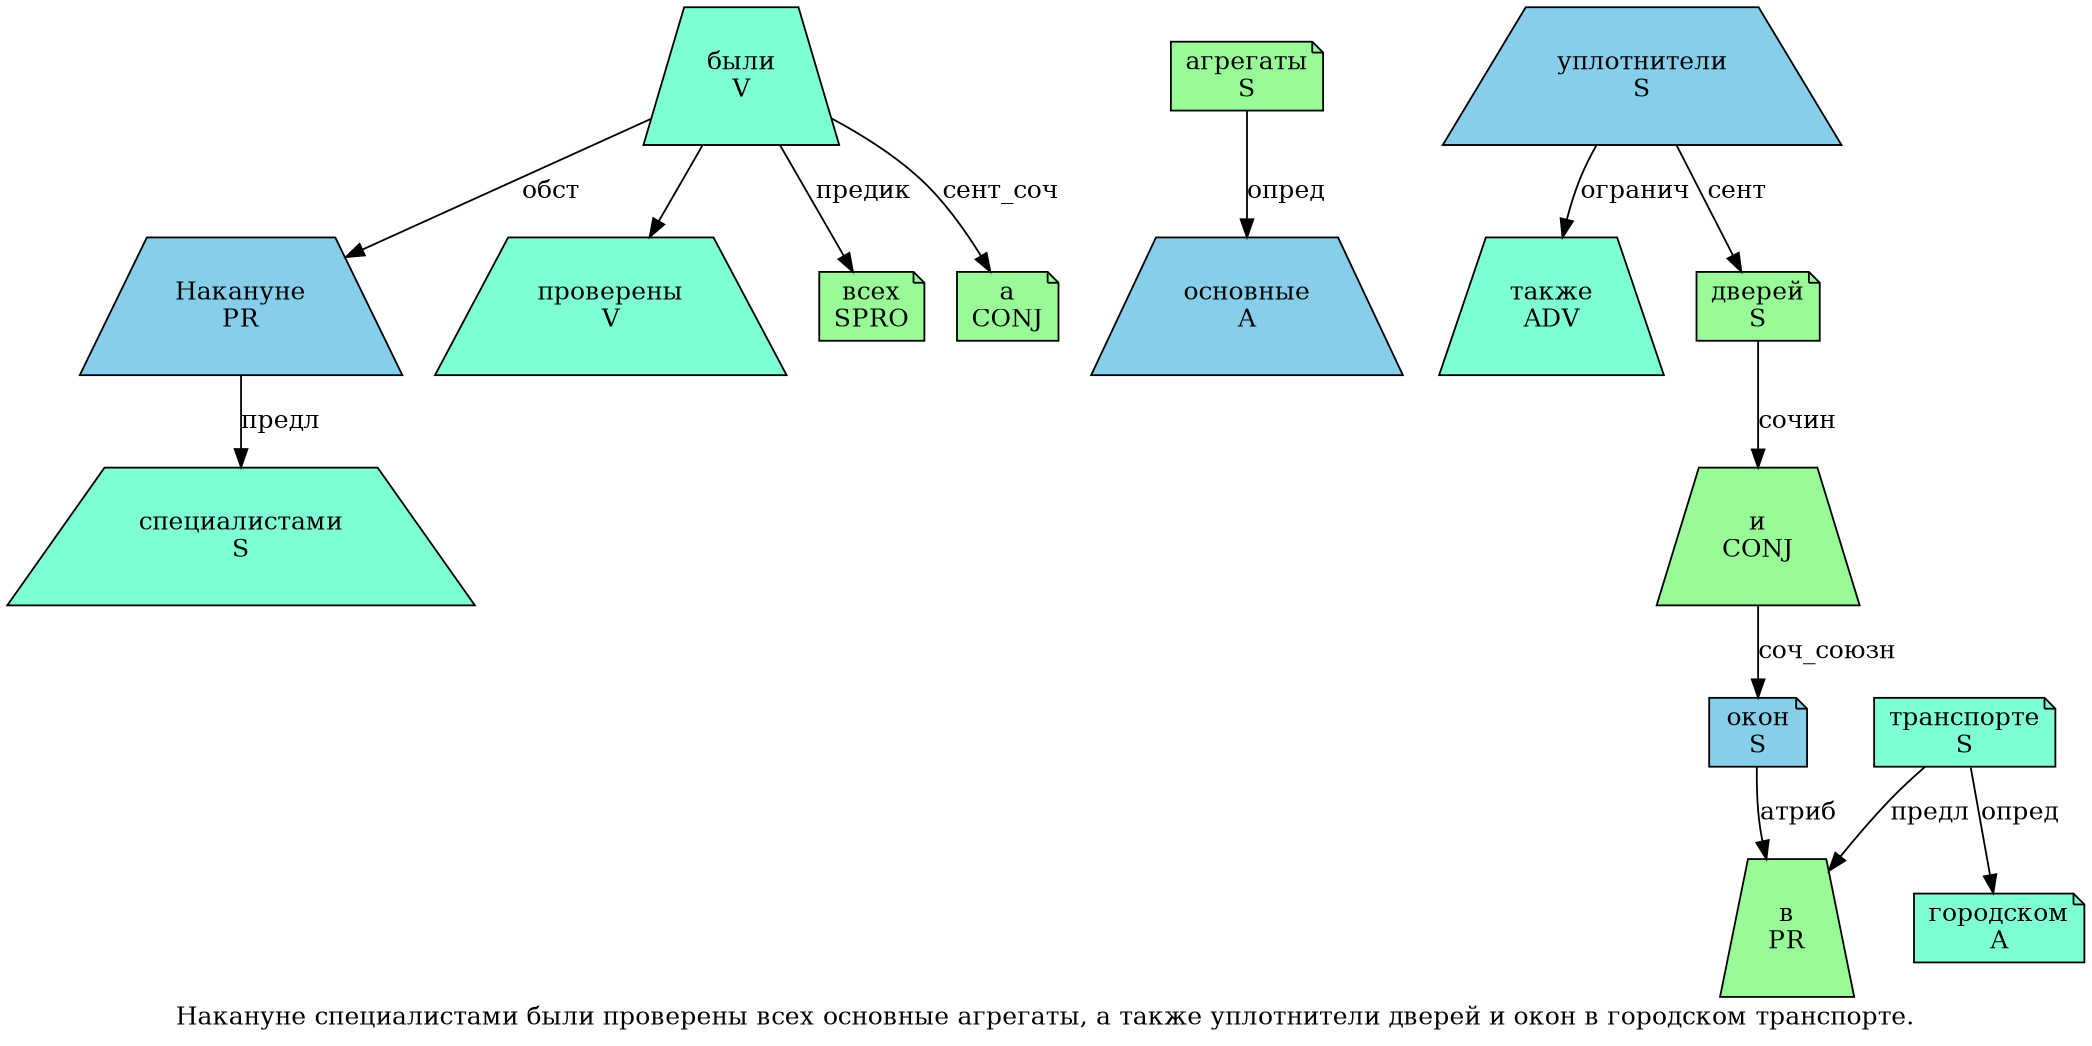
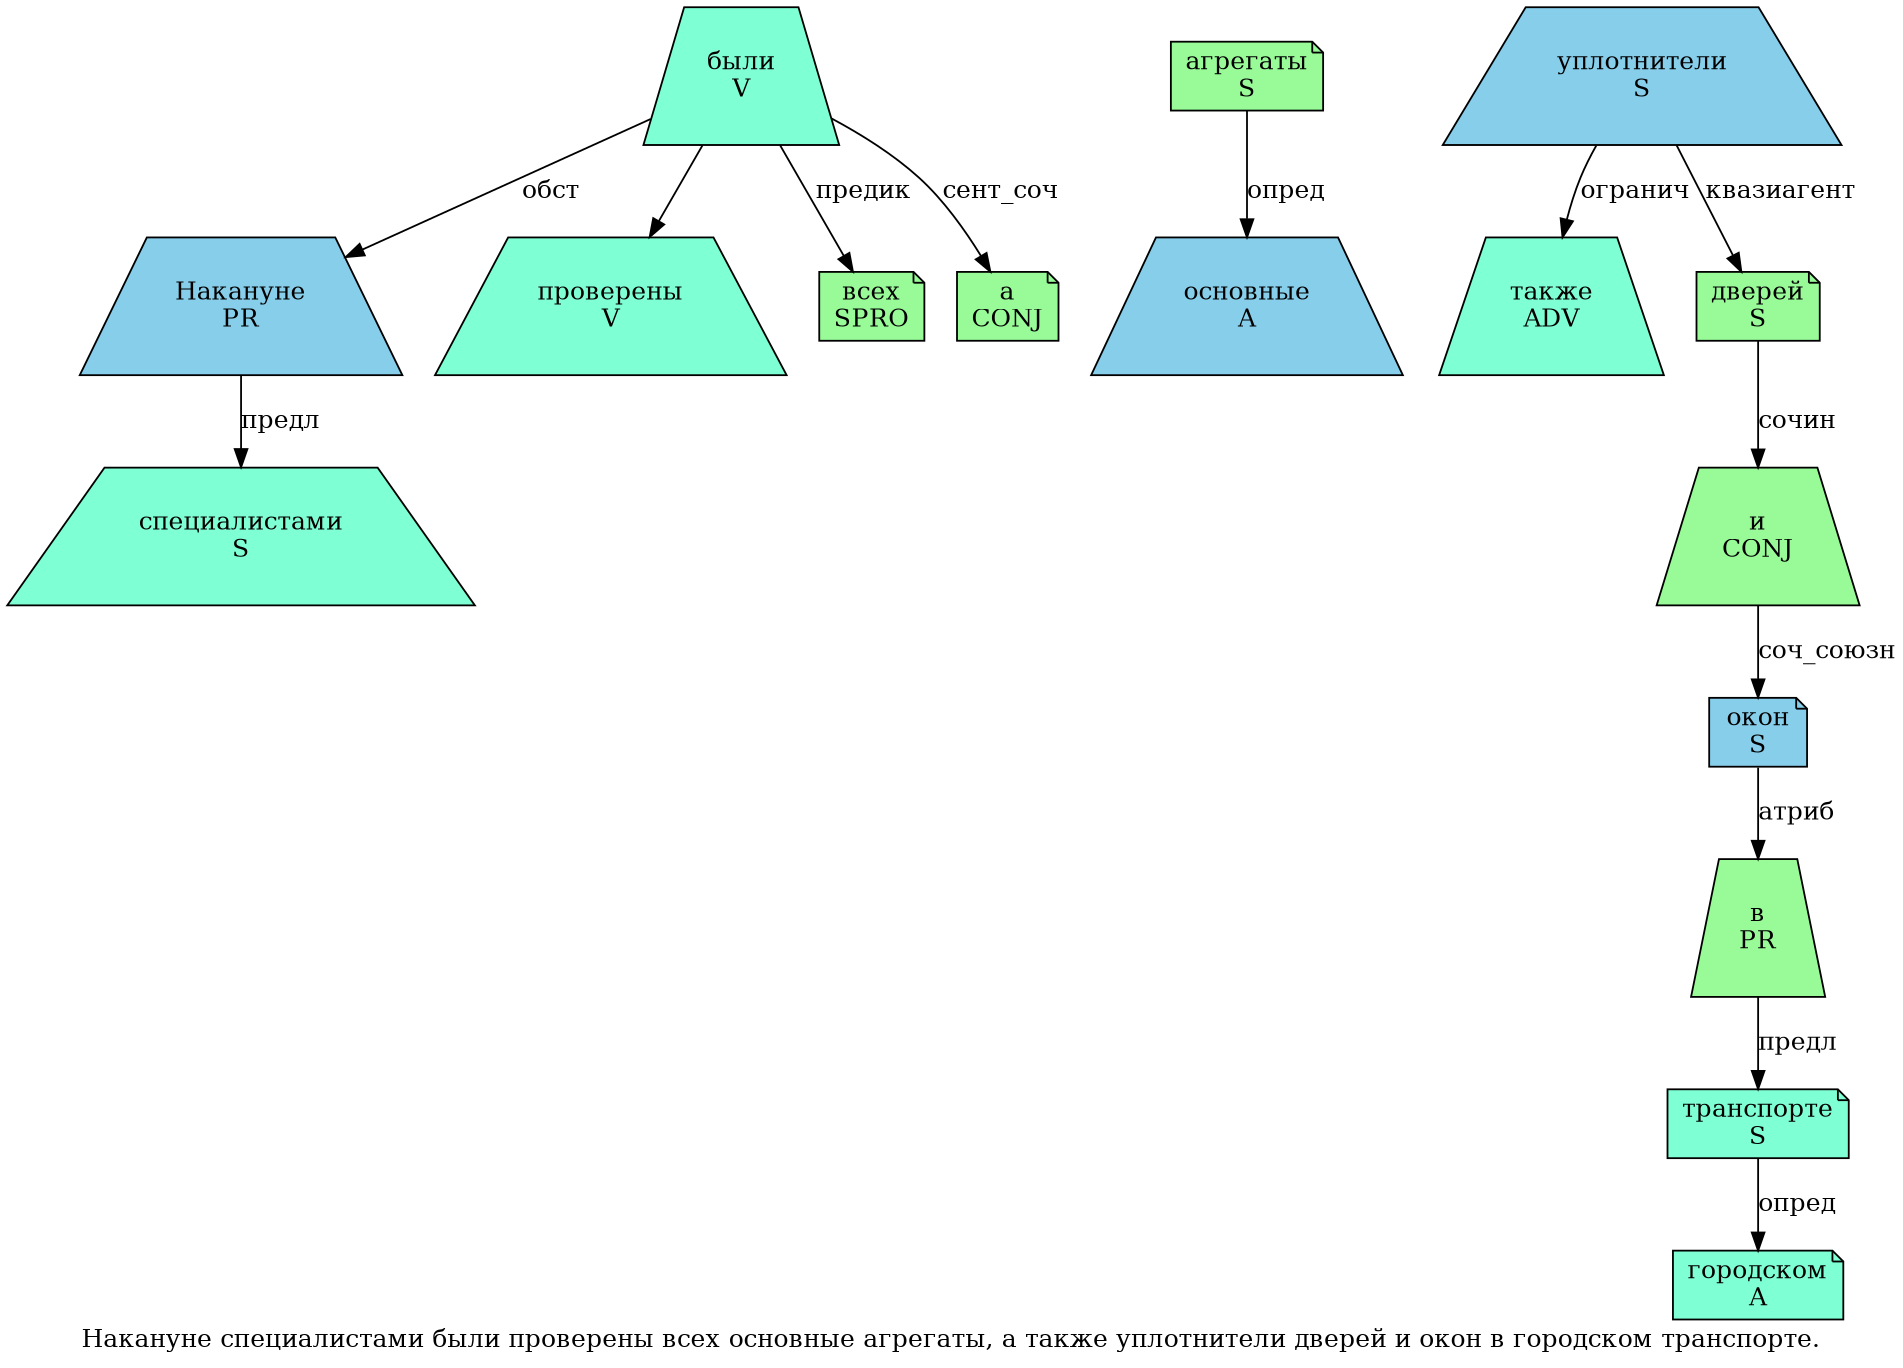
edge "уплотнители S" -> "дверей S": label "сент" -> "квазиагент"
edge "транспорте S" -> "в PR": reversed
